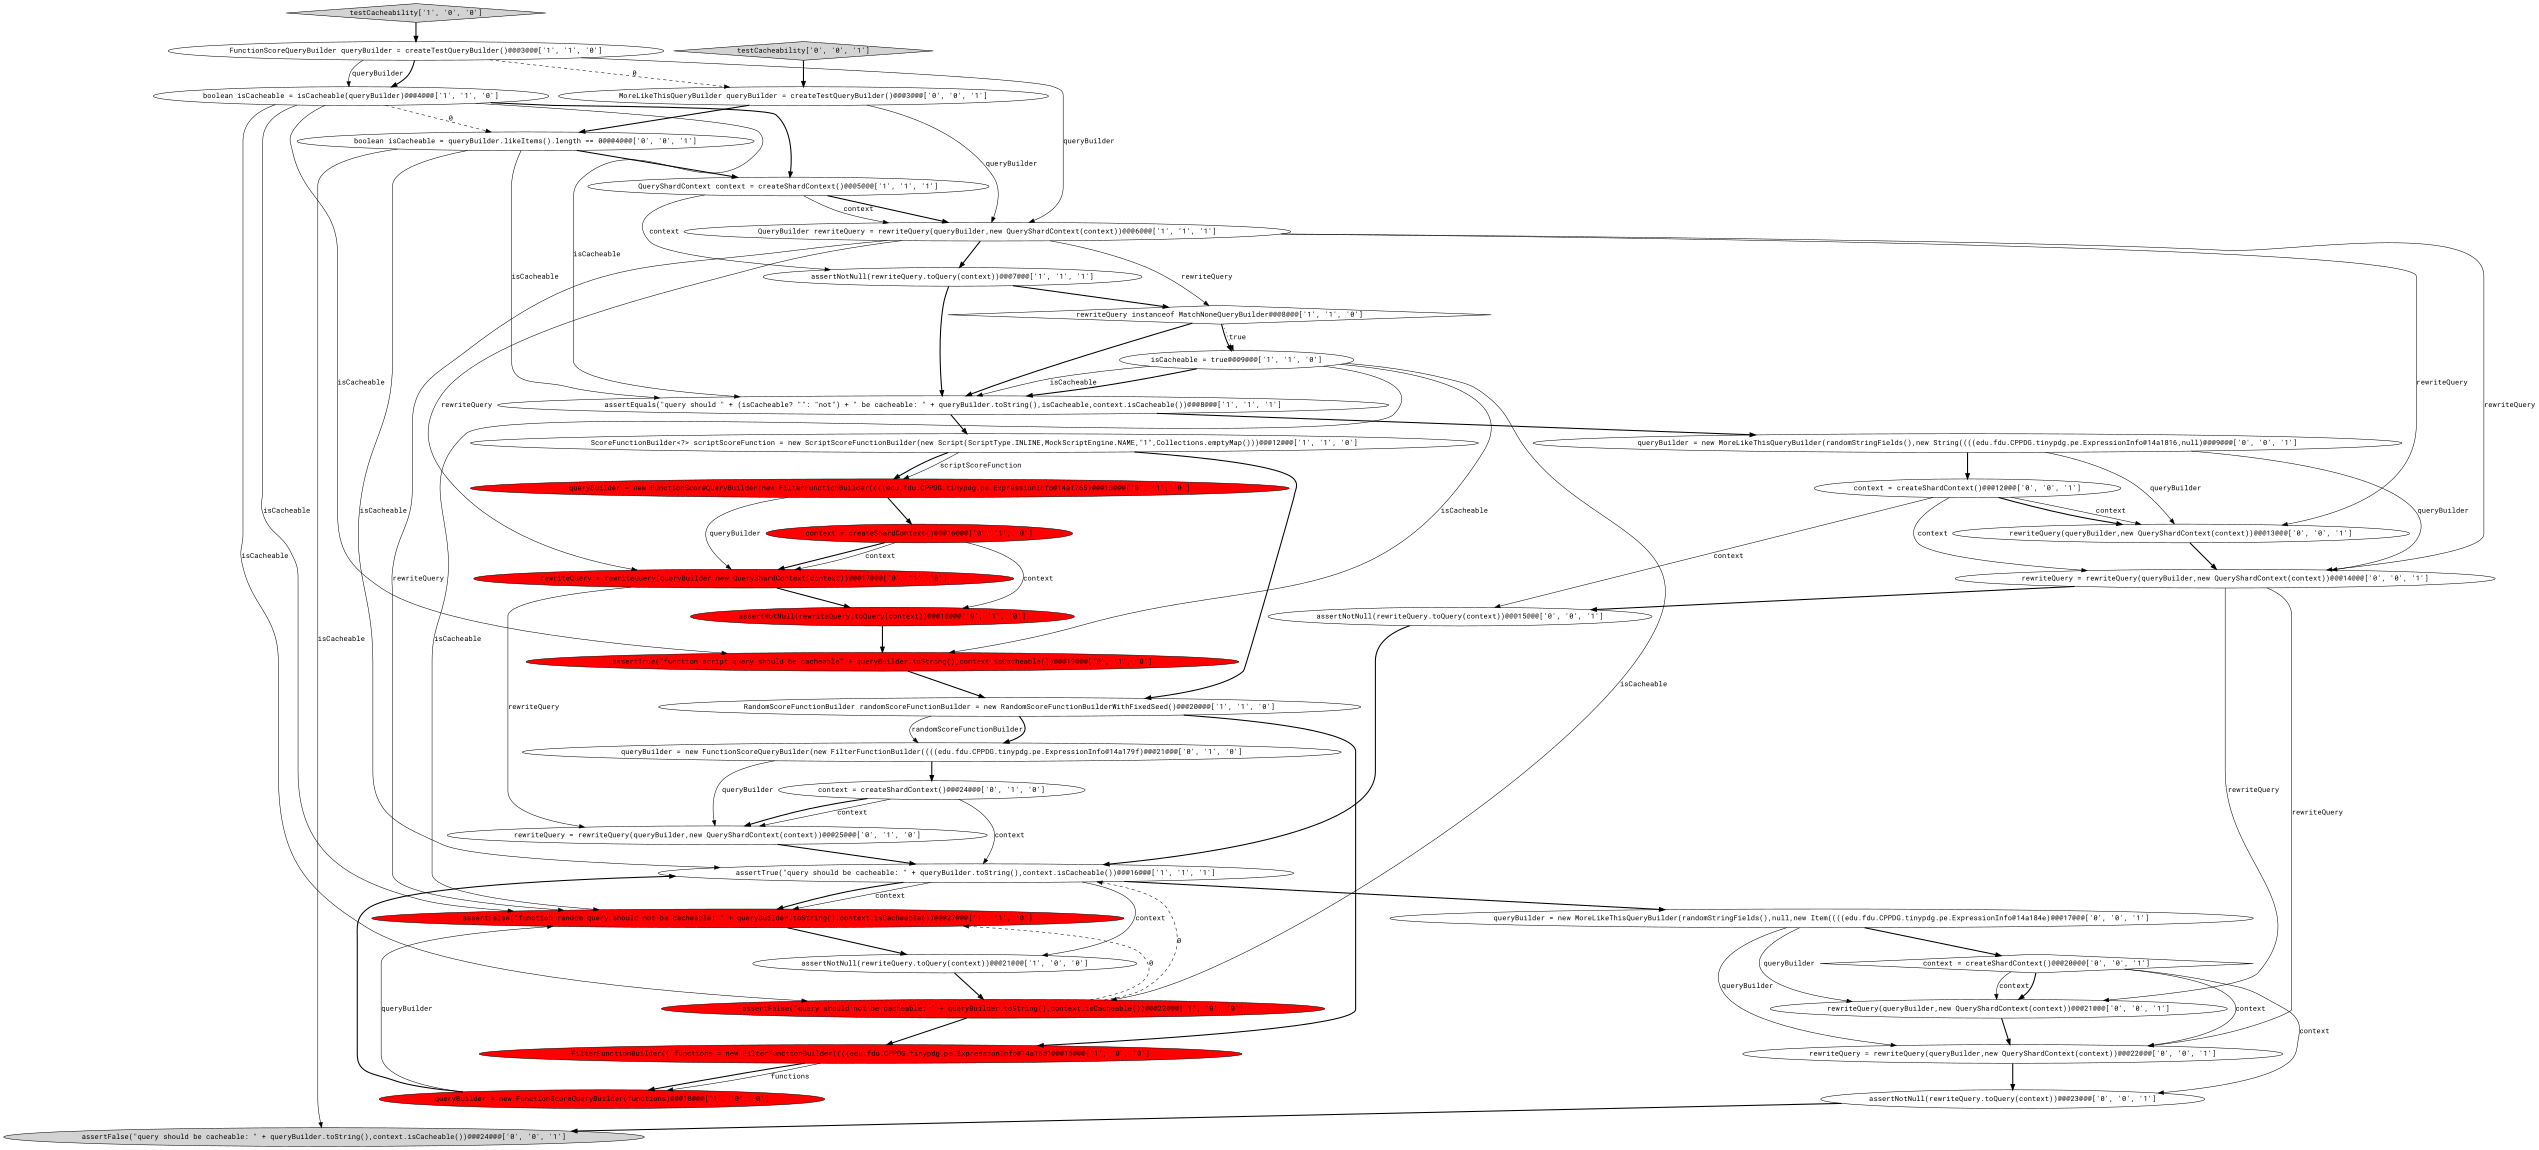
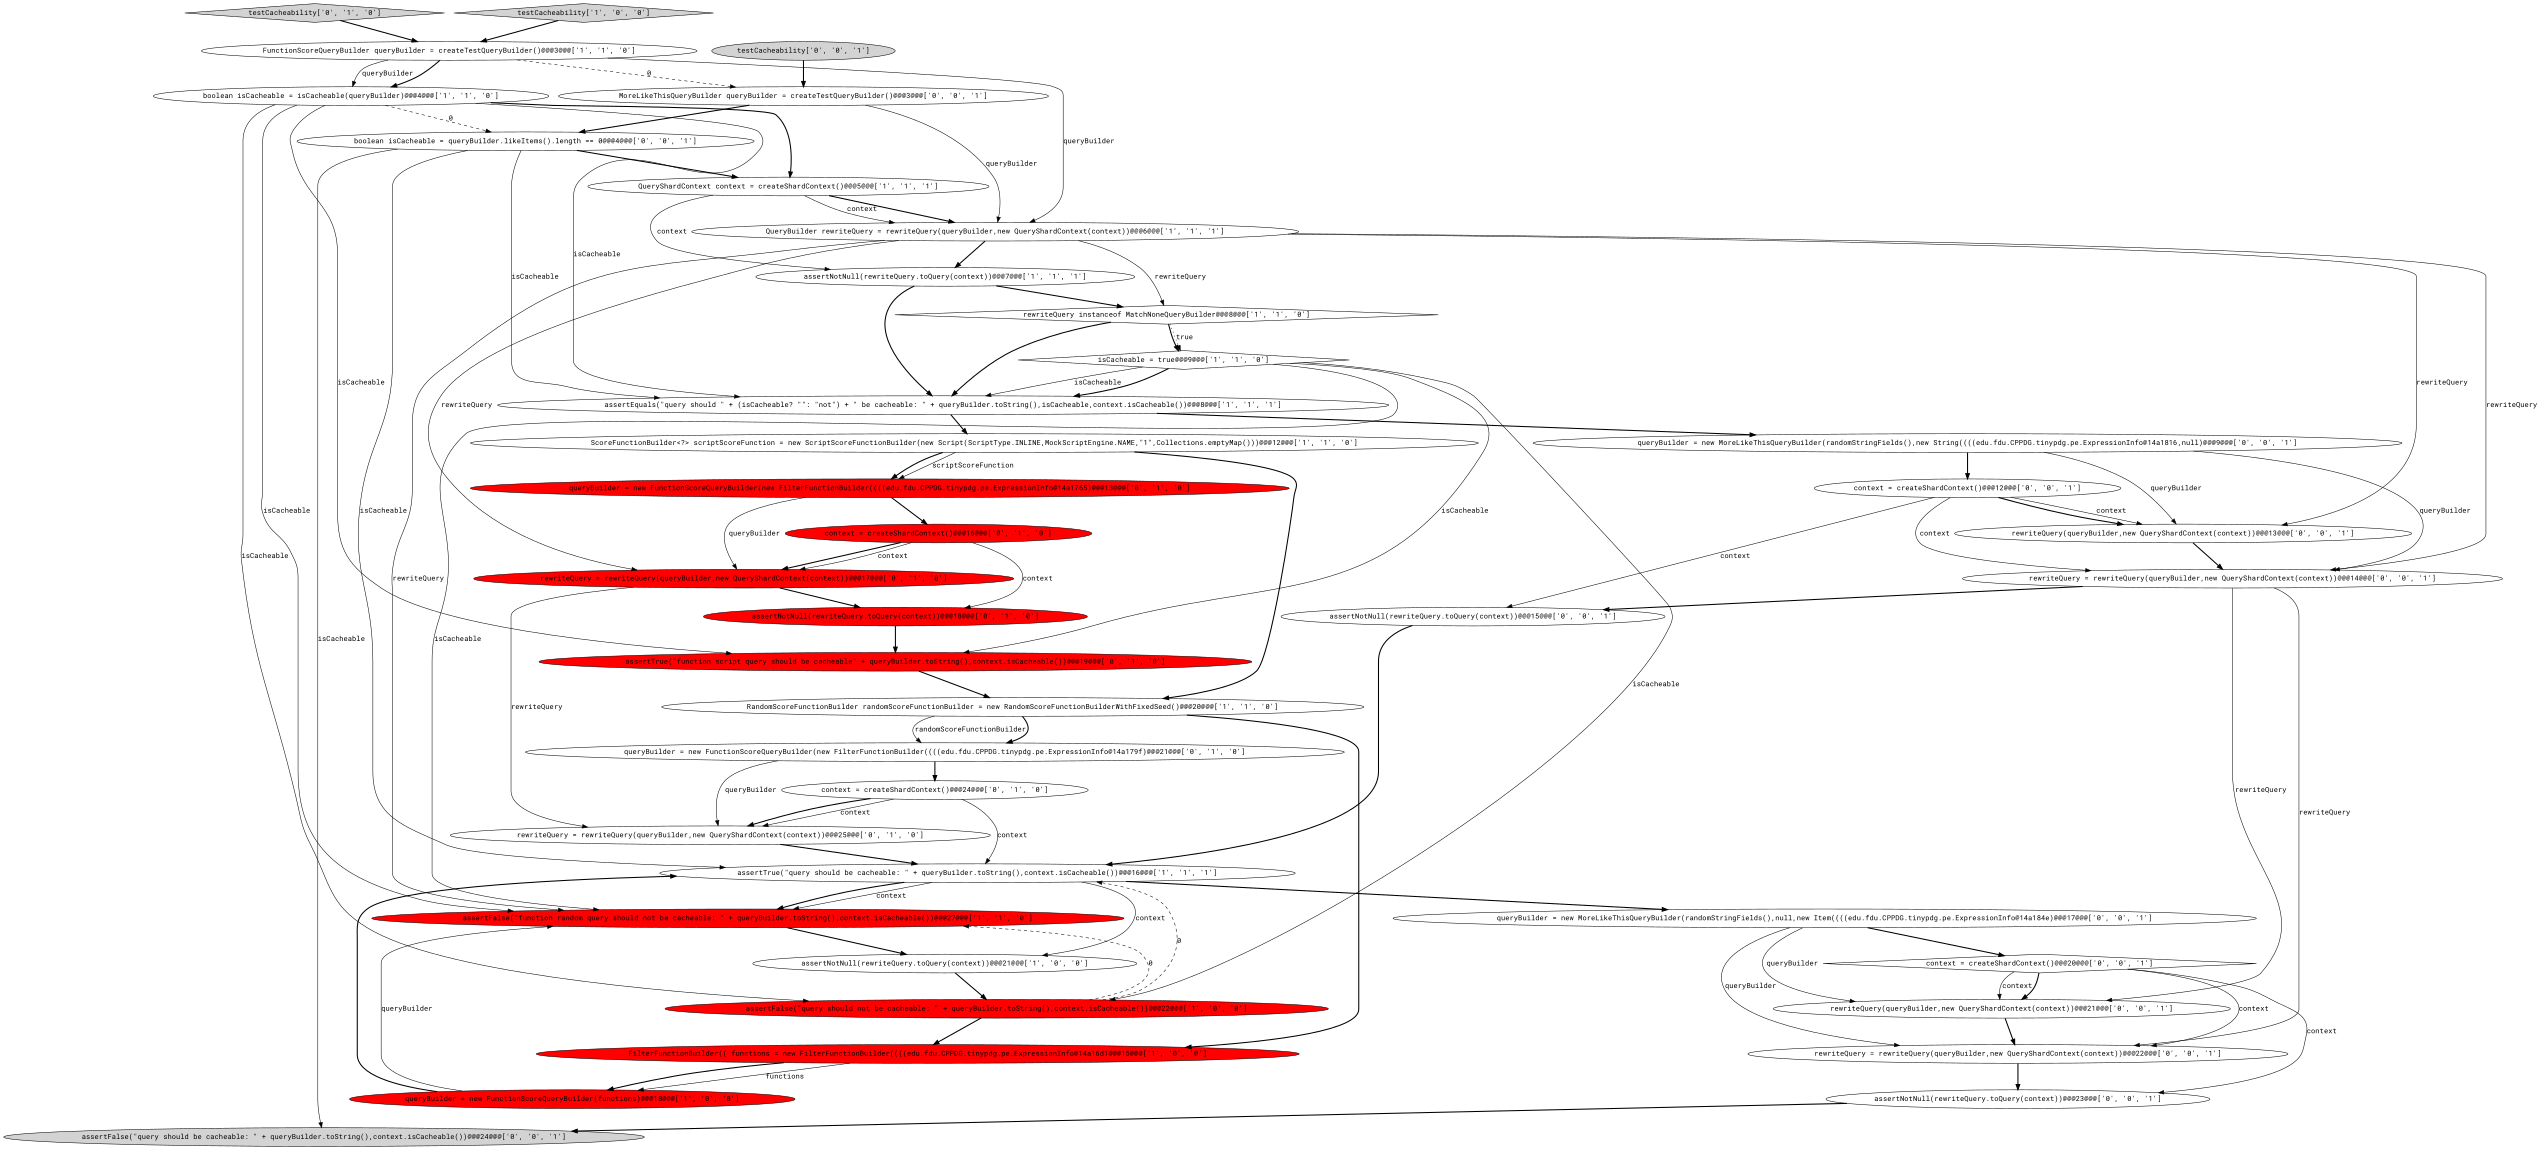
node "testCacheability['0', '1', '0']": added
node "testCacheability['0', '0', '1']": shape diamond -> ellipse
node "isCacheable = true@@@9@@@['1', '1', '0']": shape ellipse -> diamond
